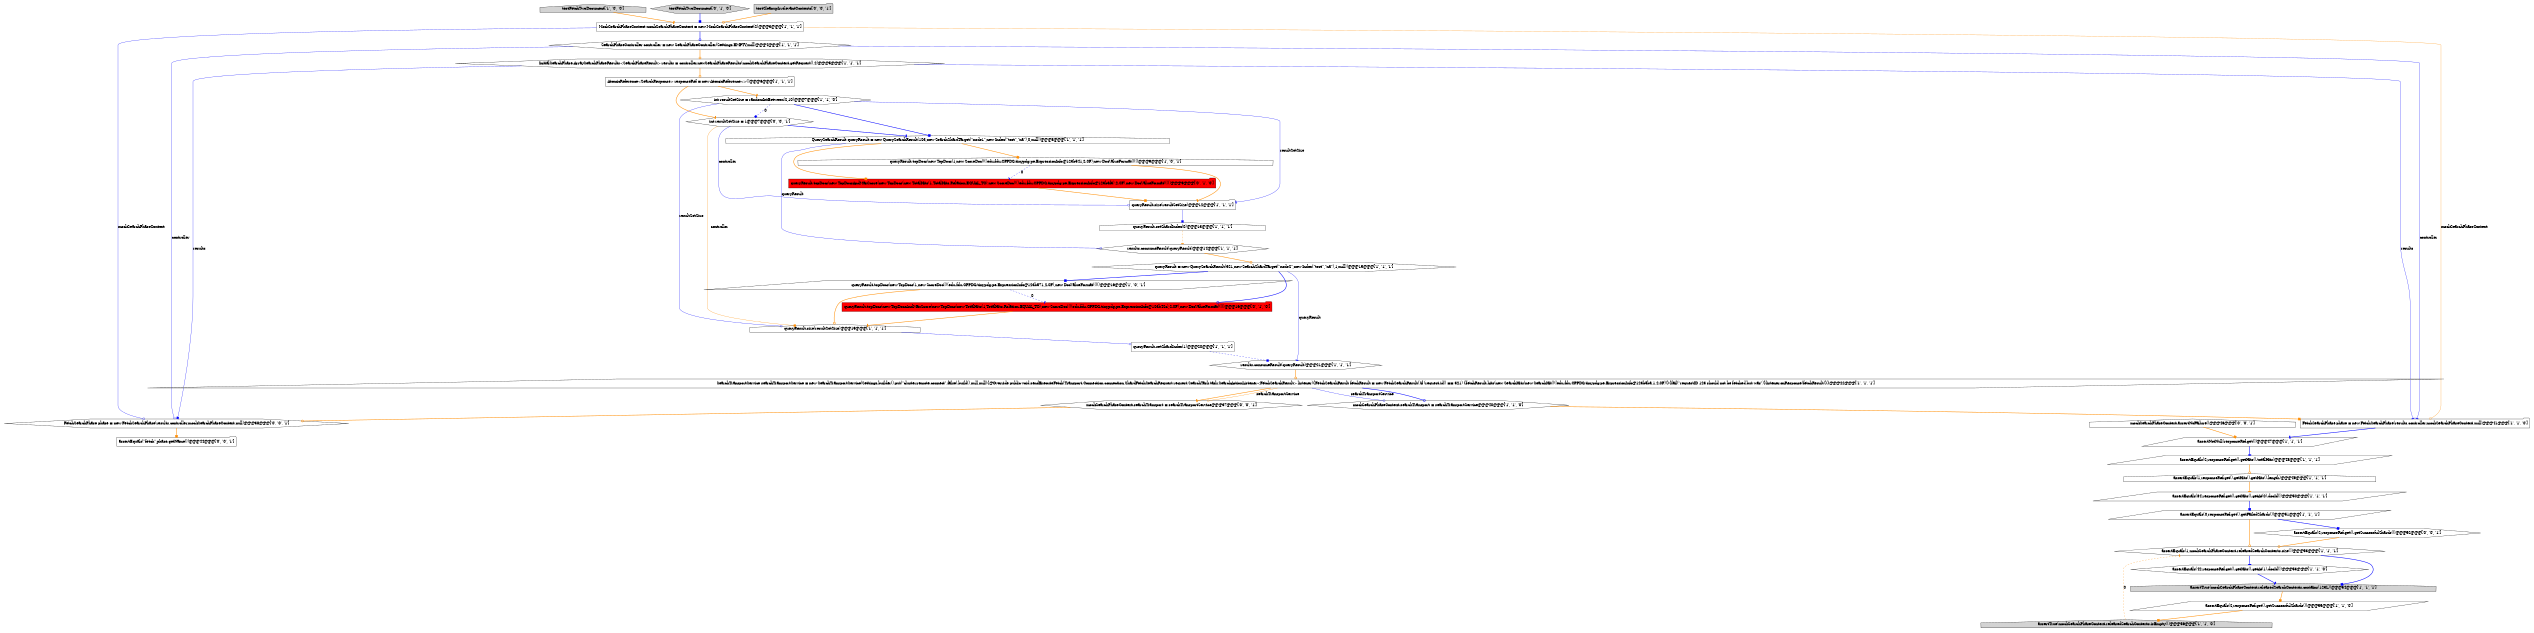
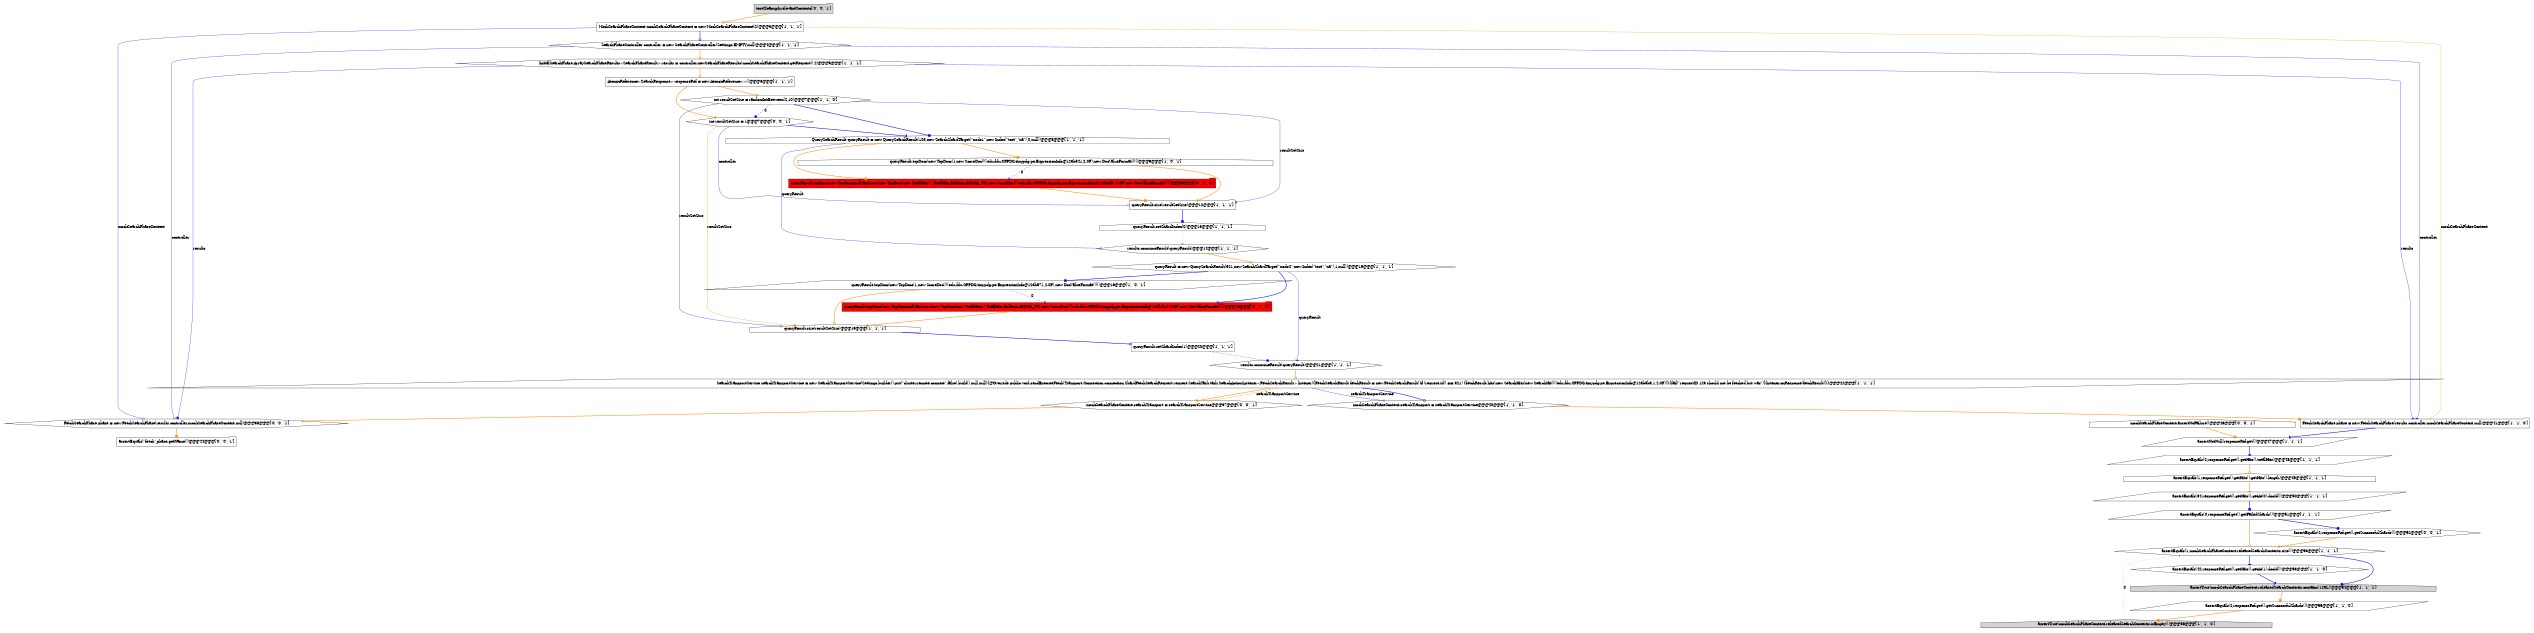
node "testFetchTwoDocument['1', '0', '0']": removed
node "testFetchTwoDocument['0', '1', '0']": removed
edge "queryResult.size(resultSetSize)@@@12@@@['1', '1', '1']" -> "queryResult.setShardIndex(0)@@@13@@@['1', '1', '1']": style solid -> bold
edge "int resultSetSize = 1@@@7@@@['0', '0', '1']" -> "queryResult.size(resultSetSize)@@@19@@@['1', '1', '1']": label "controller" -> "resultSetSize"
edge "queryResult.size(resultSetSize)@@@19@@@['1', '1', '1']" -> "queryResult.setShardIndex(1)@@@20@@@['1', '1', '1']": style solid -> bold
